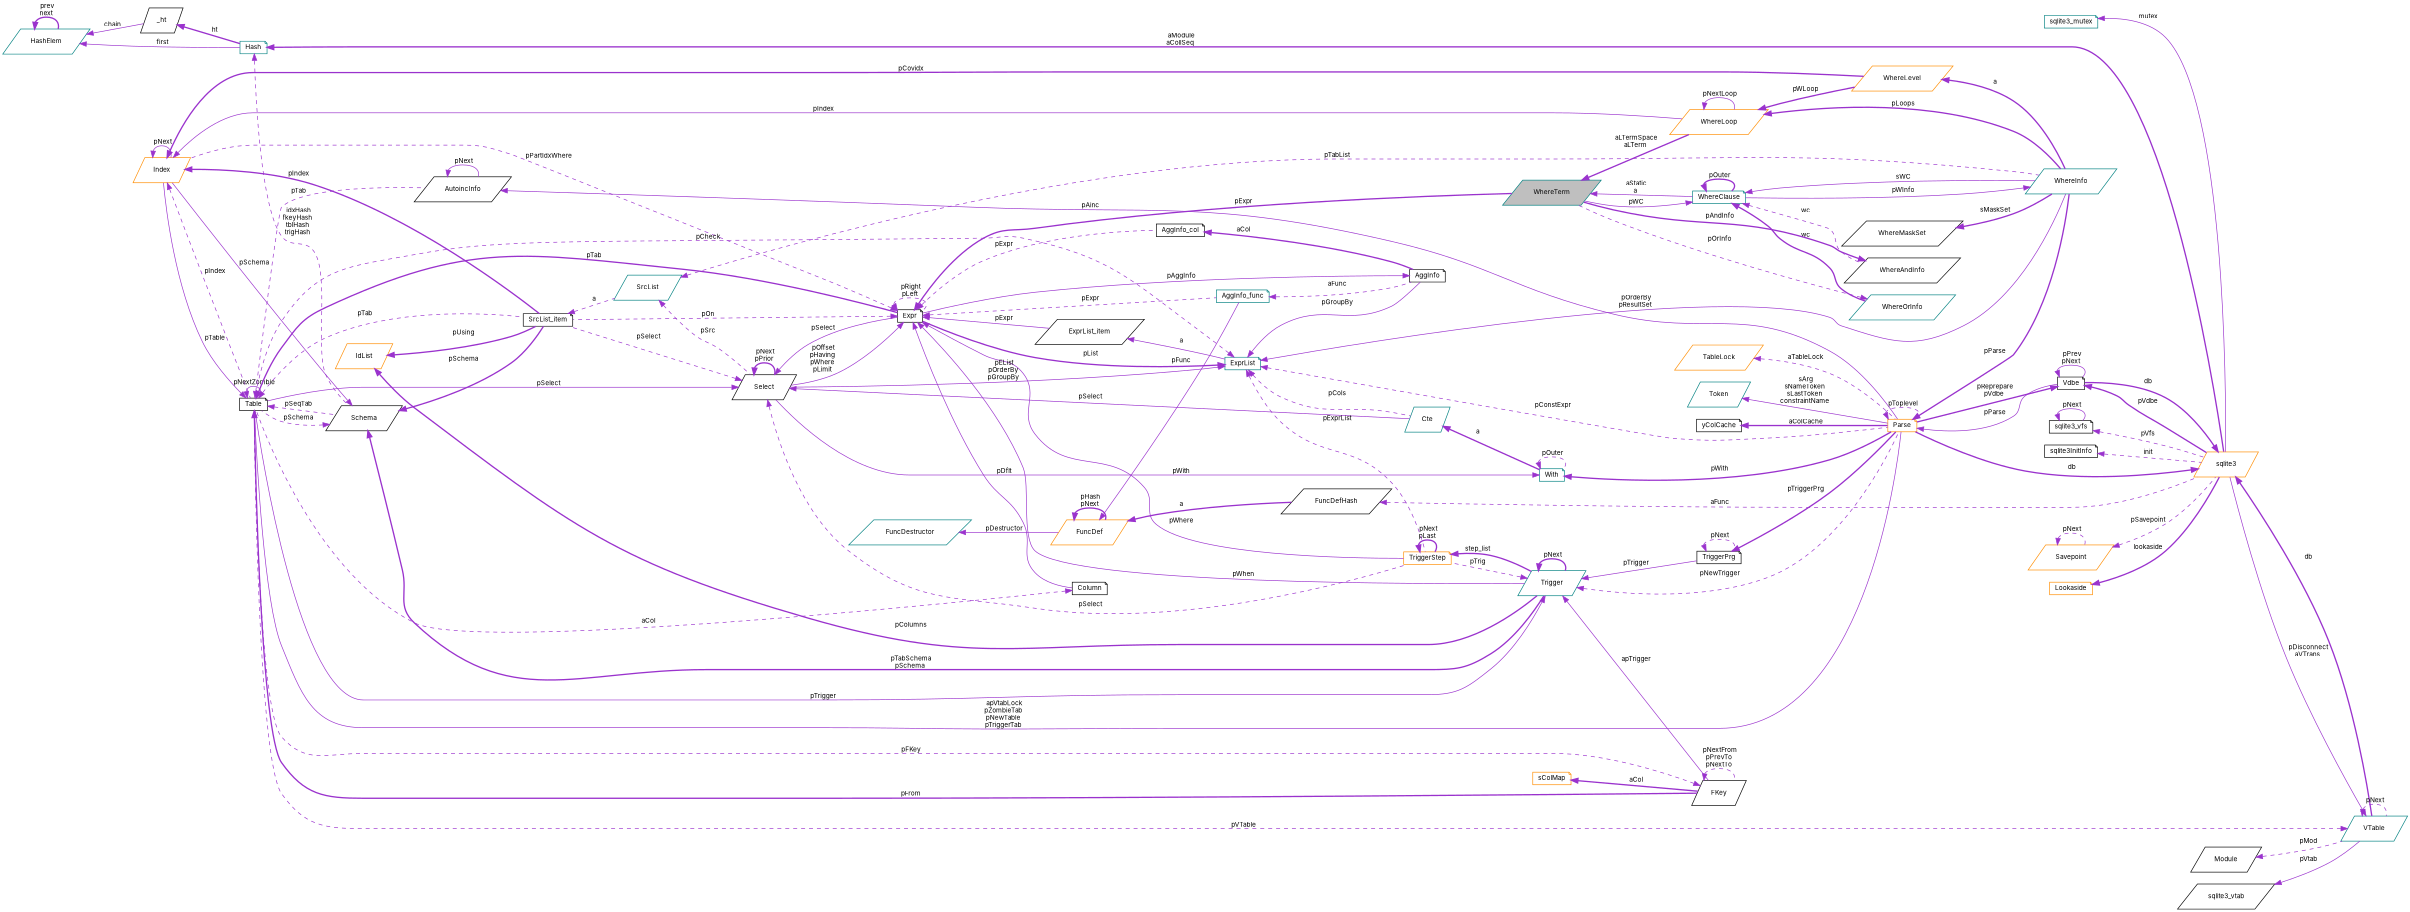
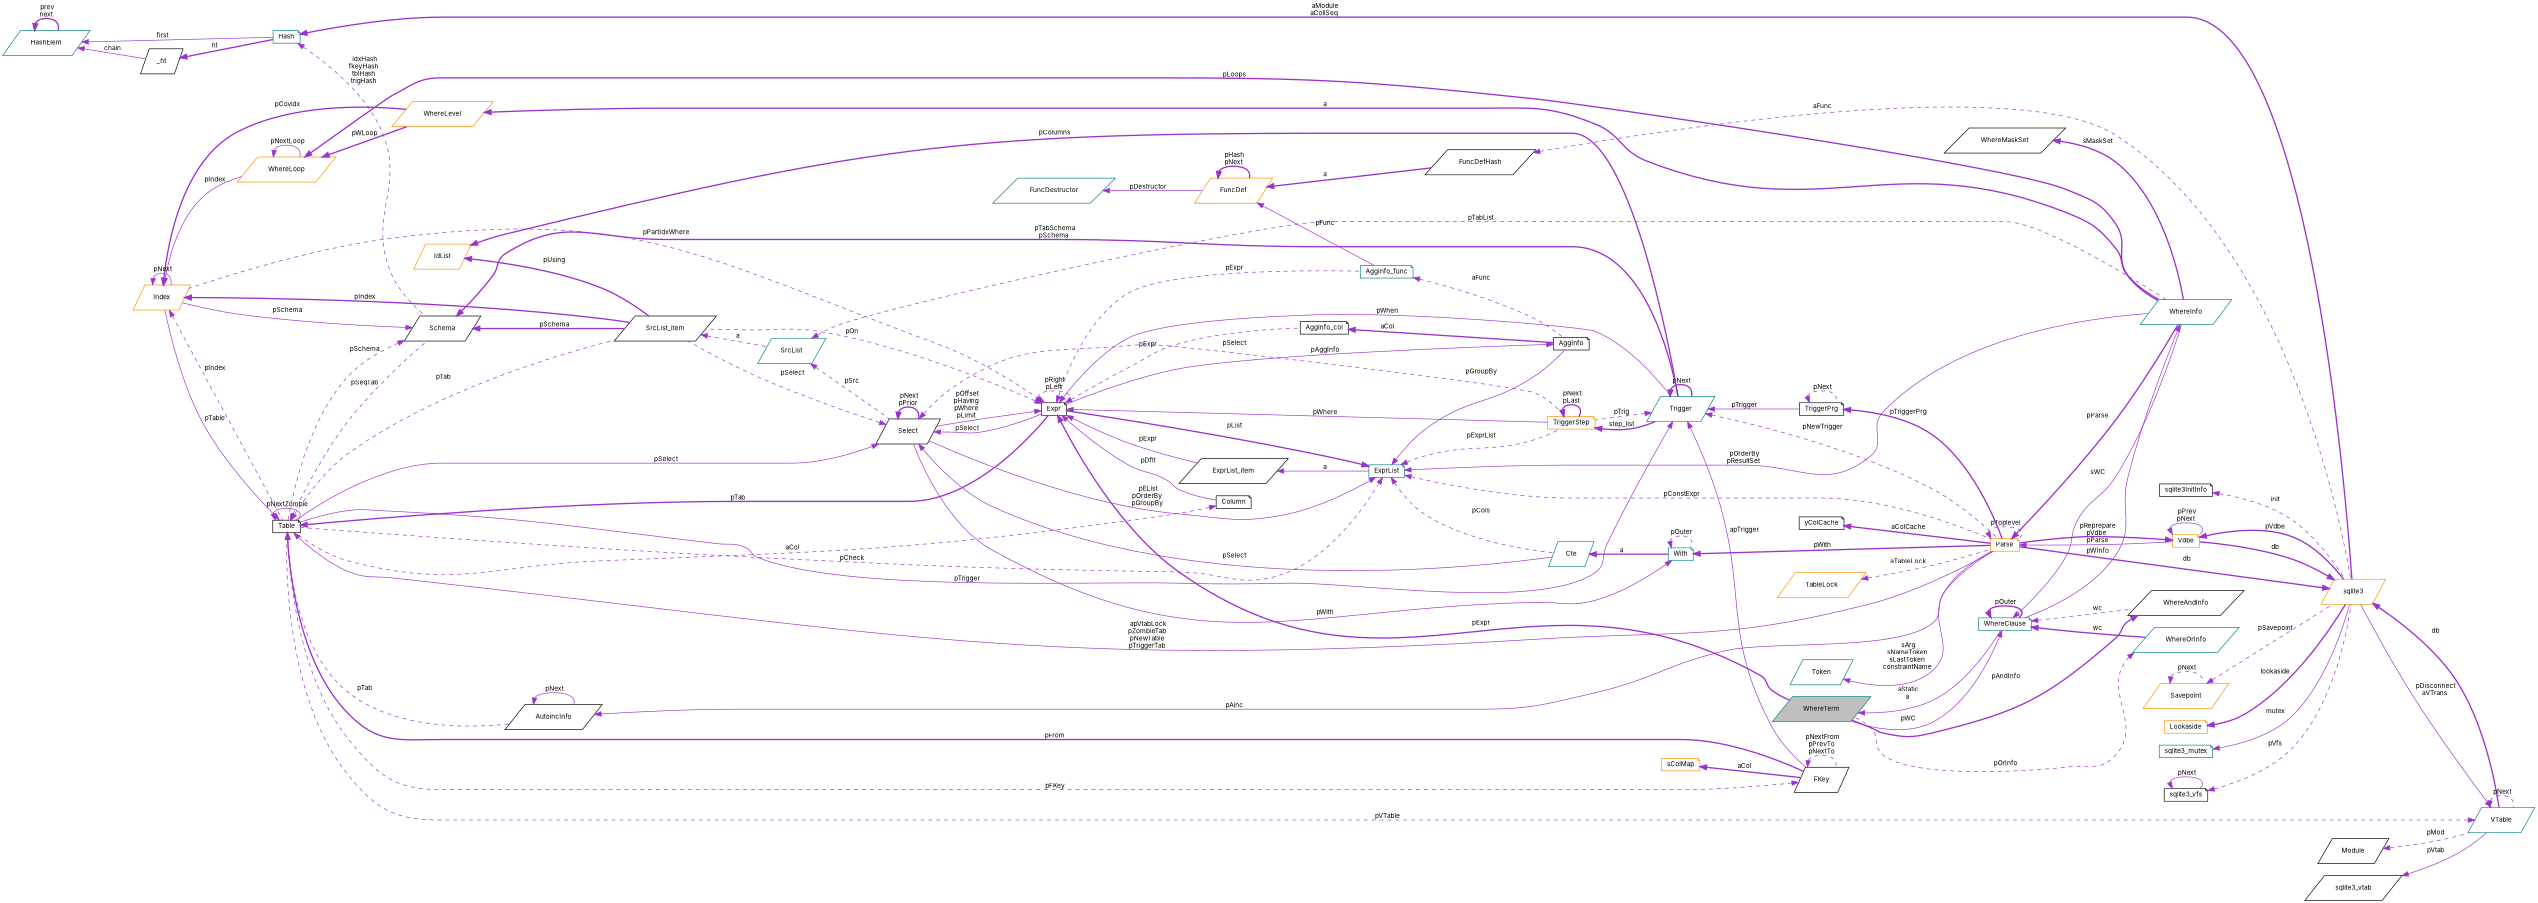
edge "WhereLoop" -> "WhereTerm": removed, label "aLTermSpace aLTerm"
node "SrcList_item": shape note -> parallelogram
node "Vdbe": color black -> darkorange
